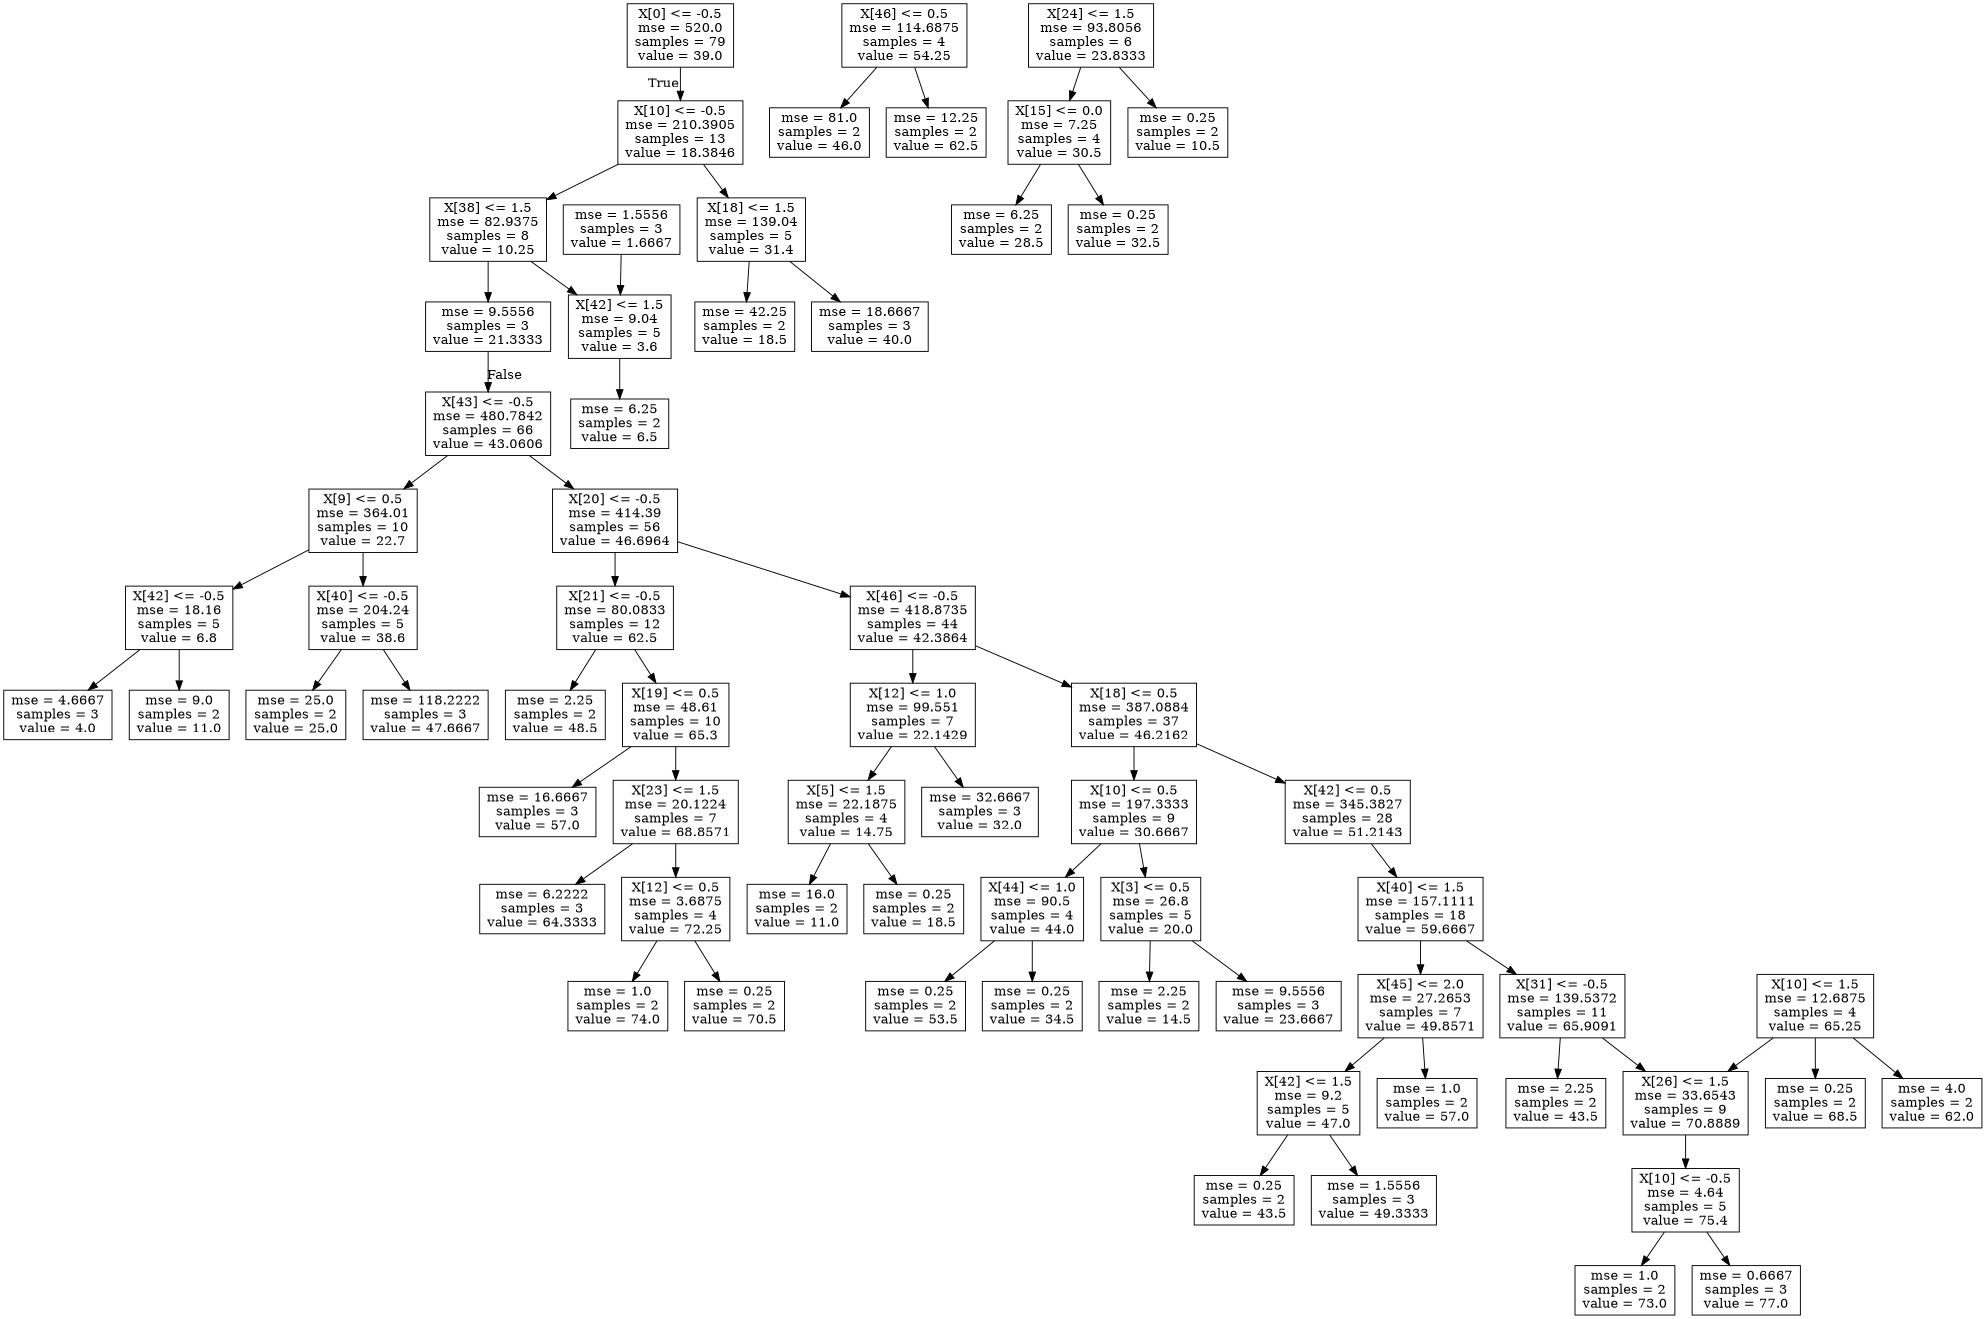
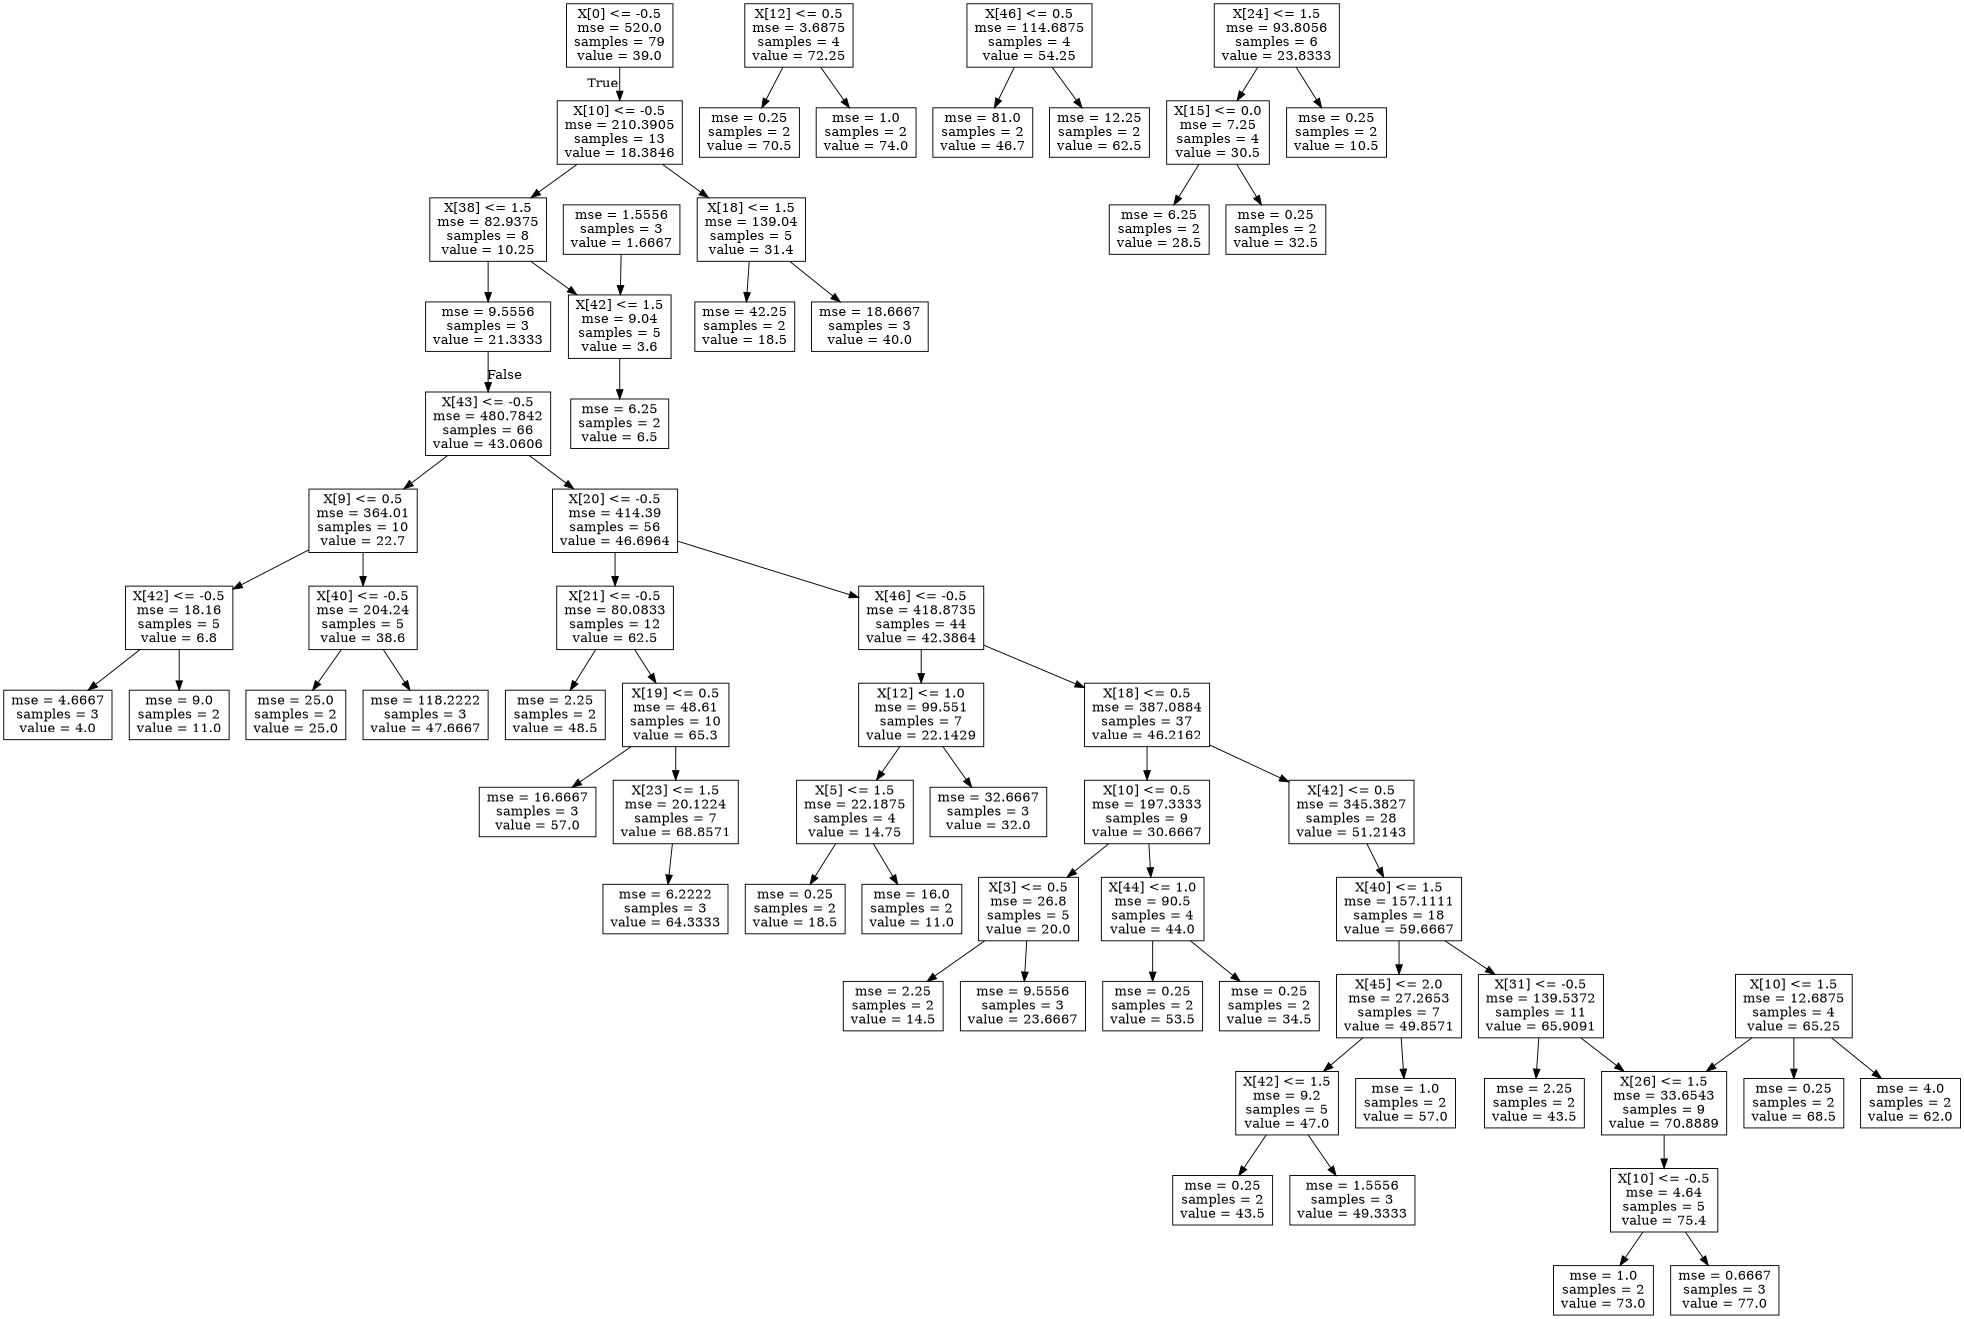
node "mse = 81.0 samples = 2 value = 46.0": label "mse = 81.0 samples = 2 value = 46.0" -> "mse = 81.0 samples = 2 value = 46.7"
edge "X[23] <= 1.5 mse = 20.1224 samples = 7 value = 68.8571" -> "X[12] <= 0.5 mse = 3.6875 samples = 4 value = 72.25": removed
